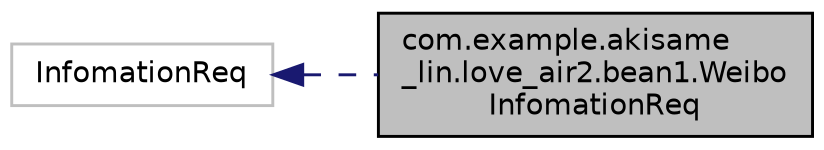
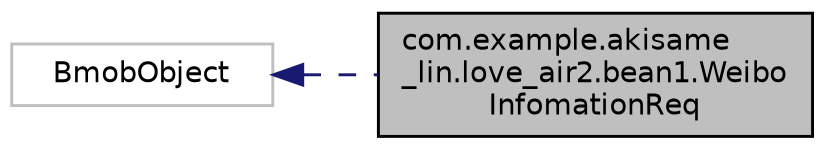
node "InfomationReq": label "InfomationReq" -> "BmobObject"
